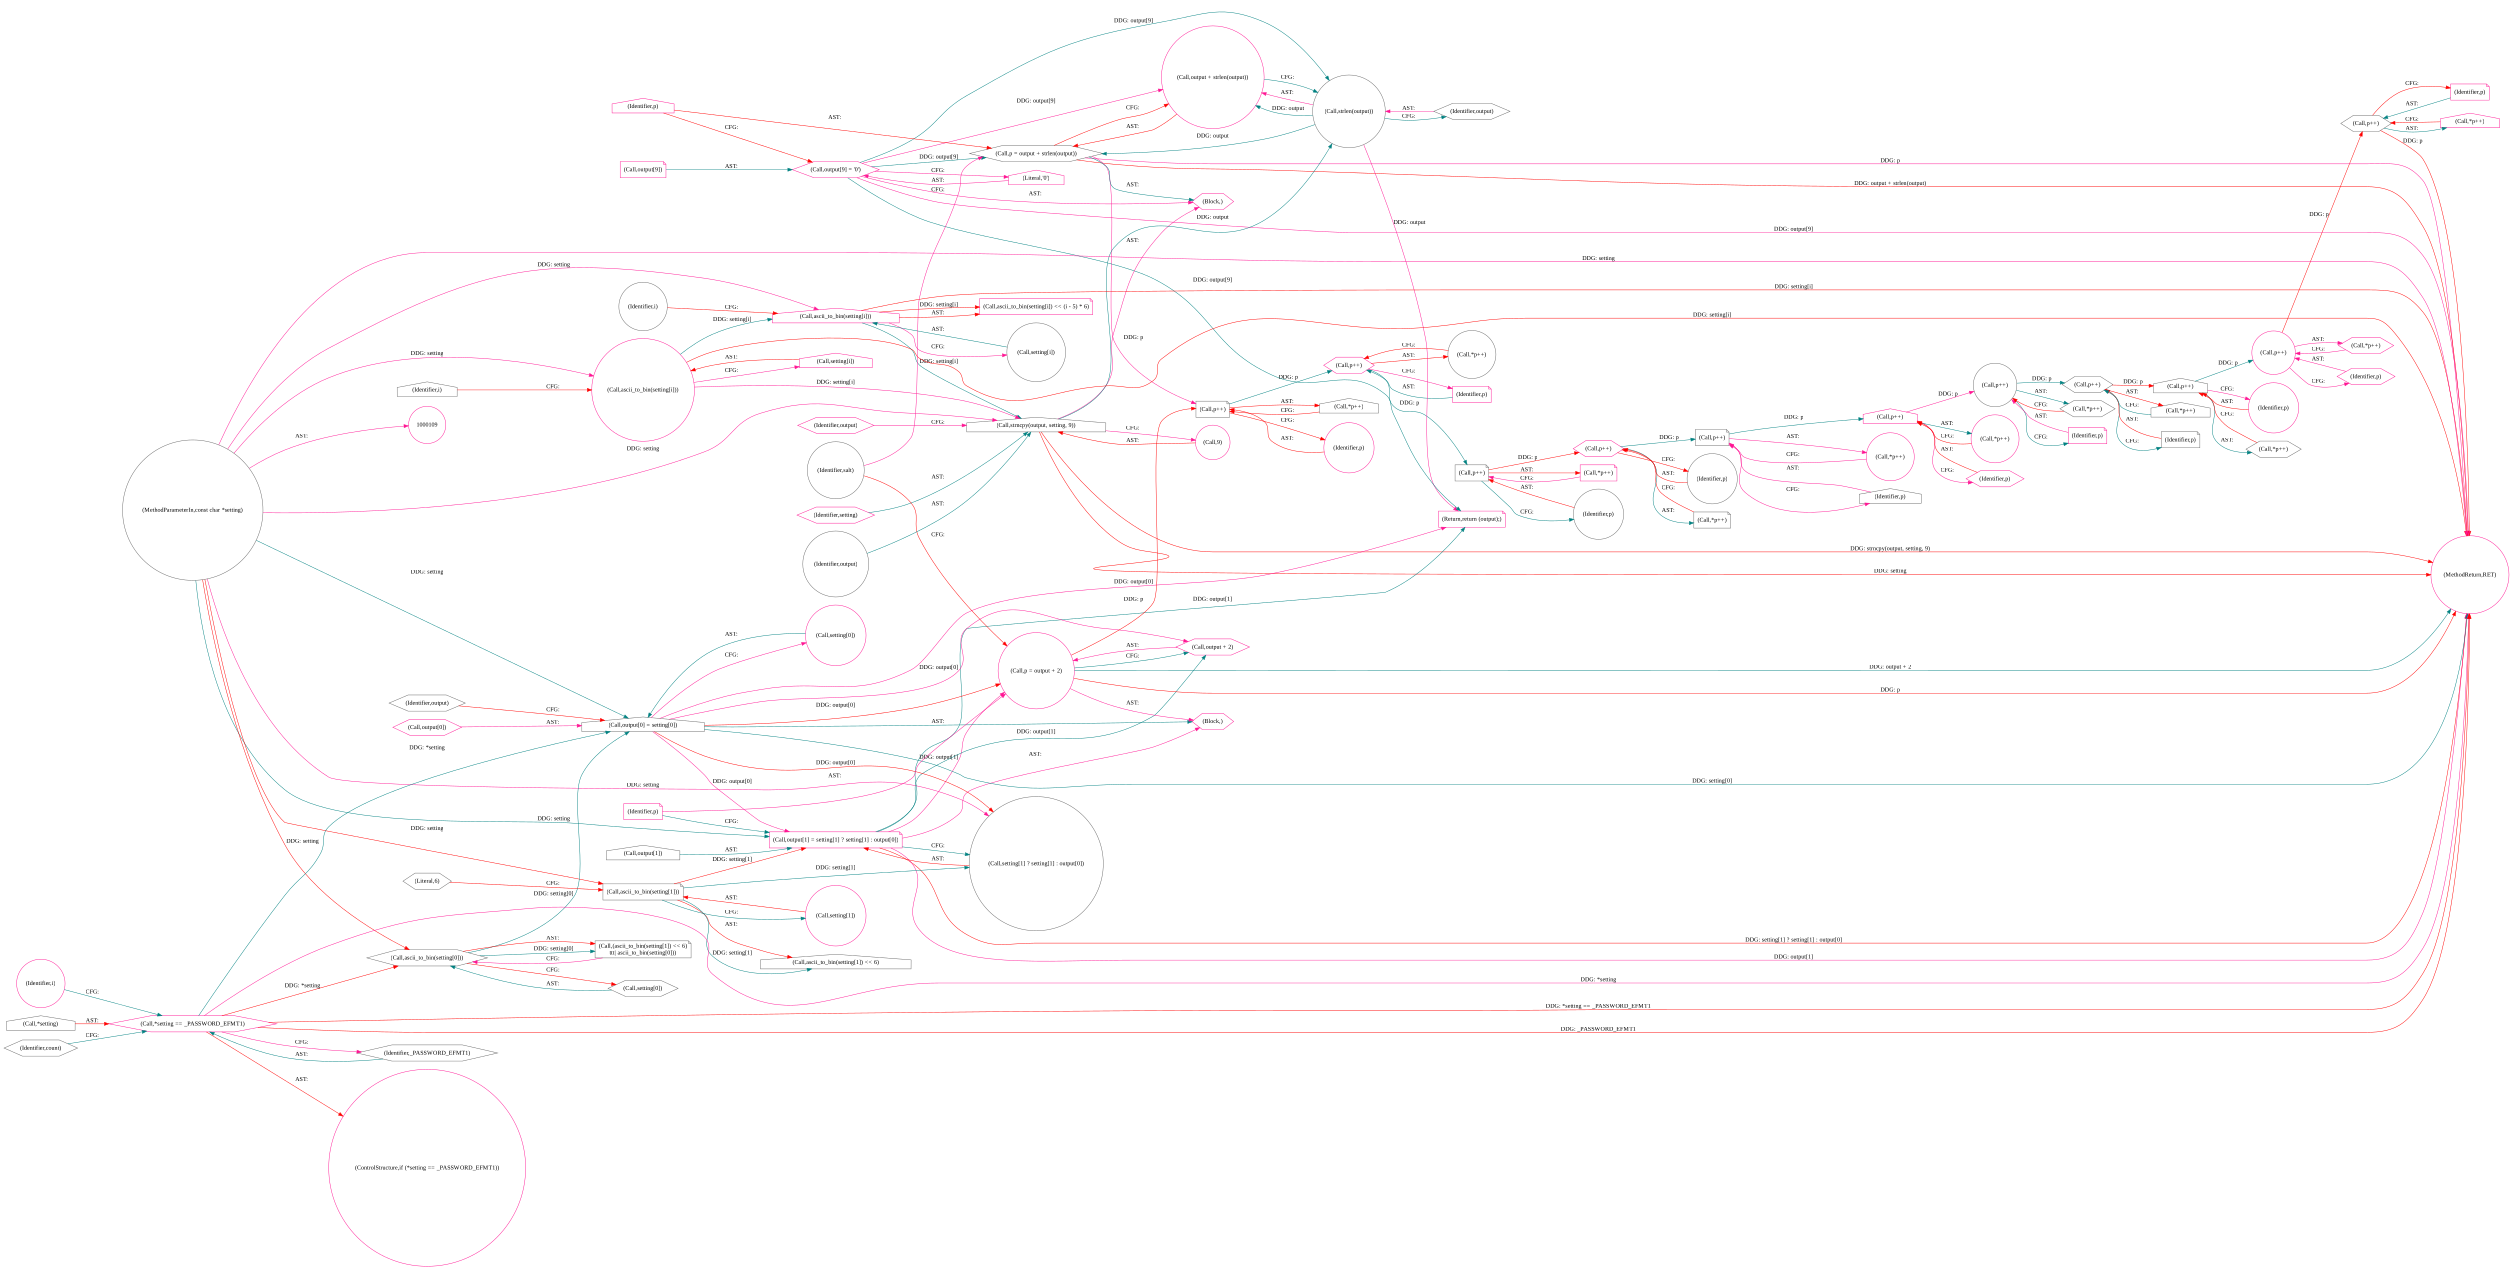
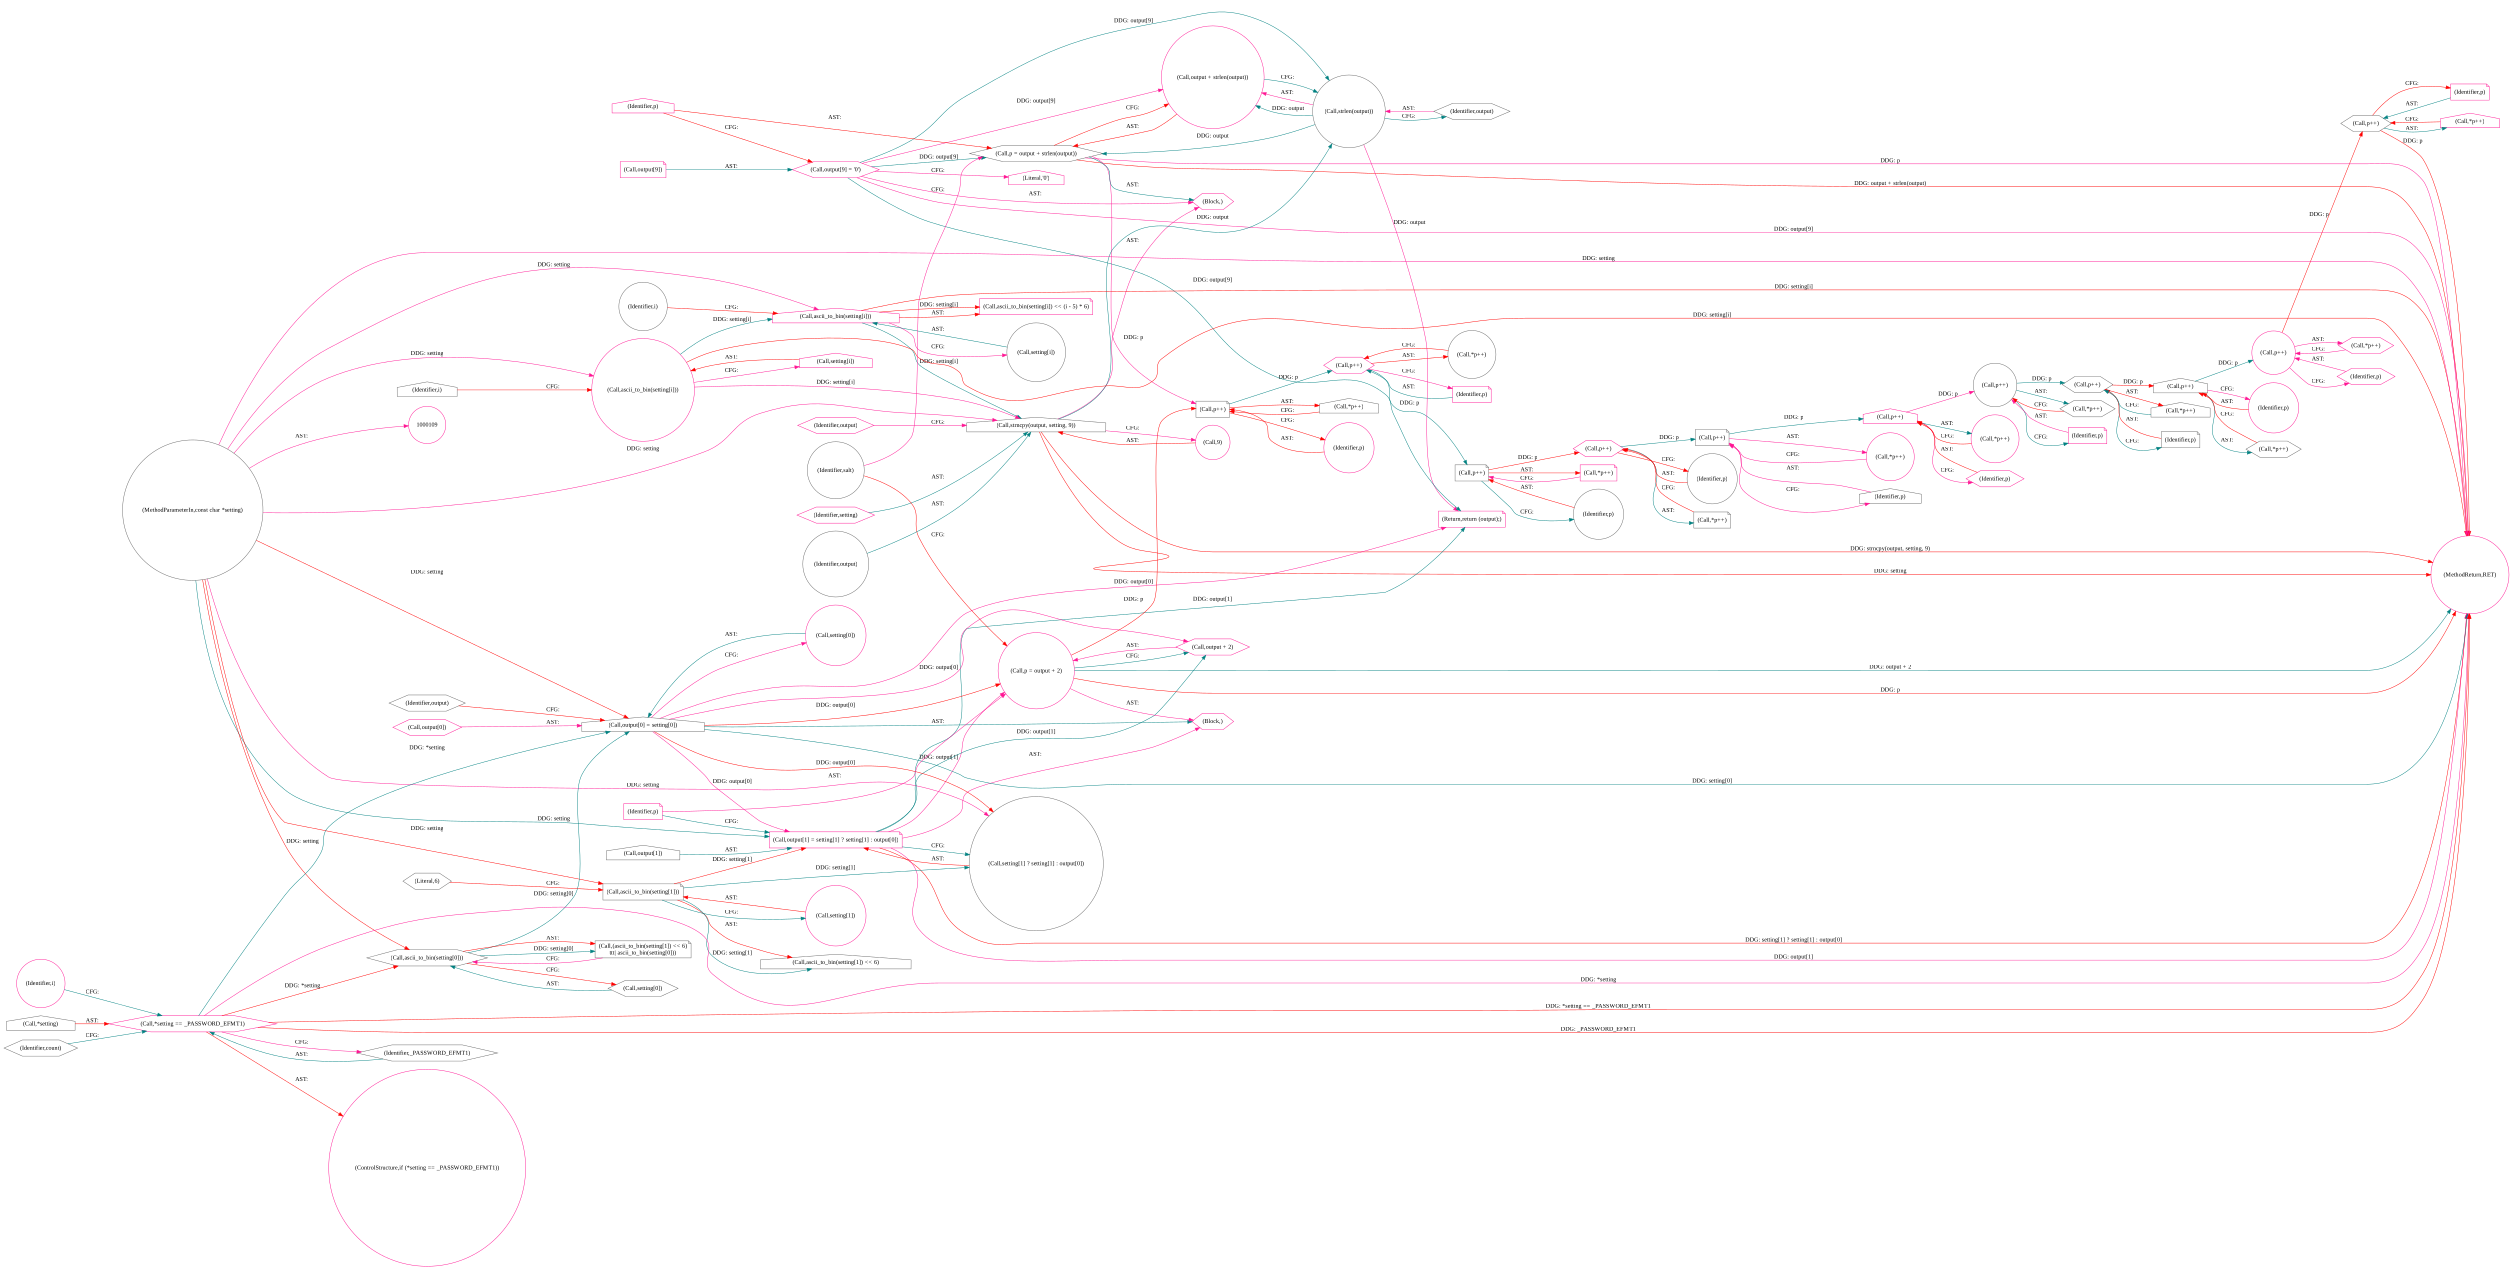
edge "(Literal,'0')" -> "(Call,output[9] = '0')": removed, label "AST:"
edge "(MethodParameterIn,const char *setting)" -> "(Call,output[0] = setting[0])": color teal -> red
